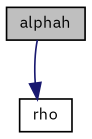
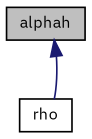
edge "alphah" -> "rho": reversed
